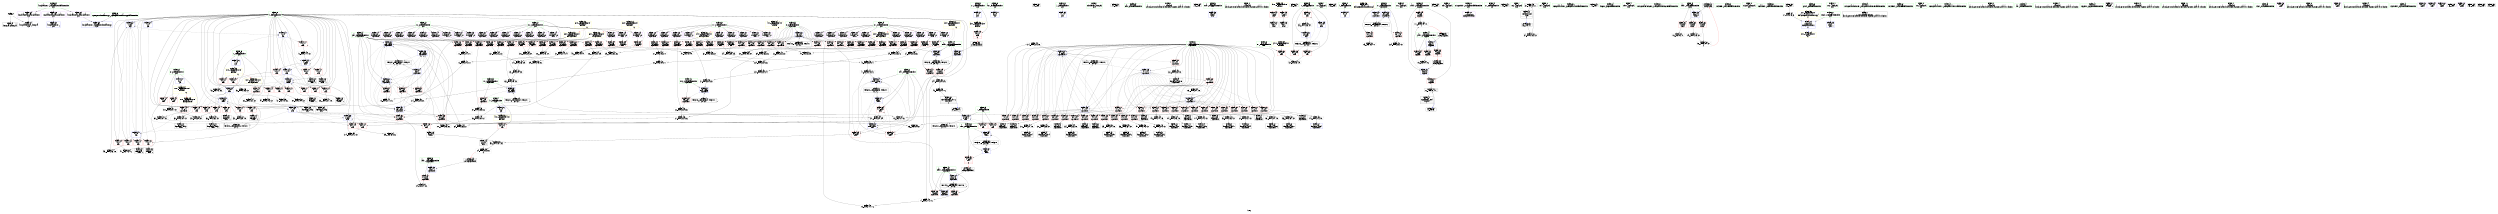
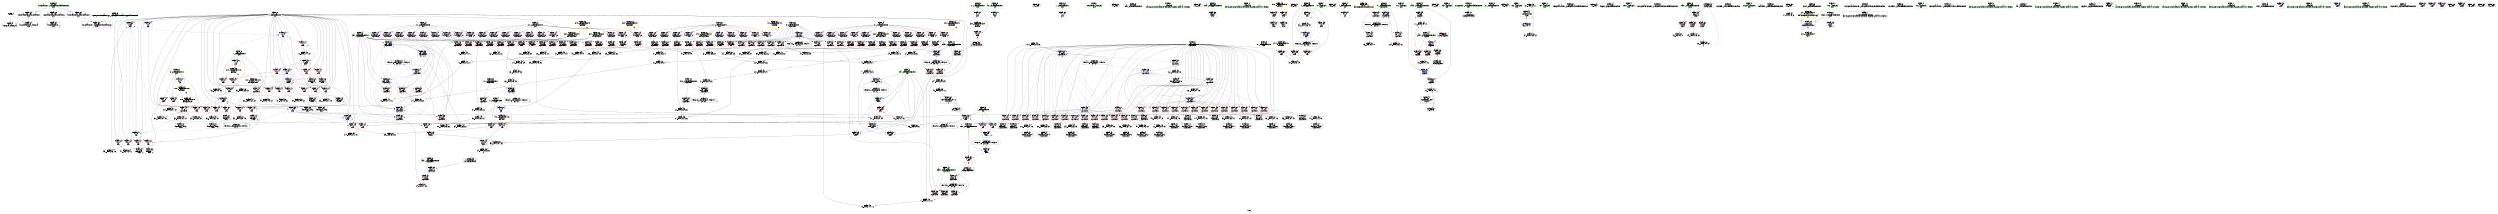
node "NodeID: 188": added
